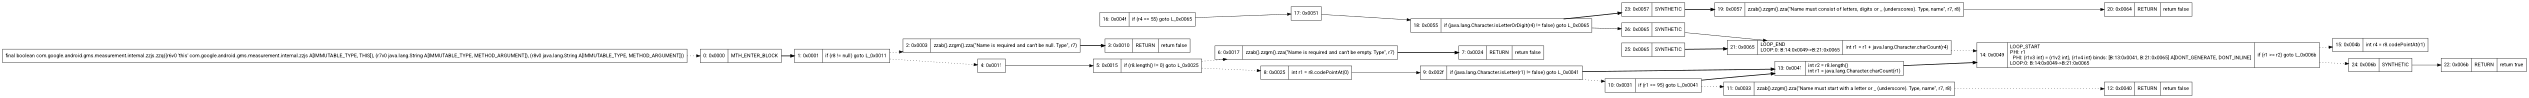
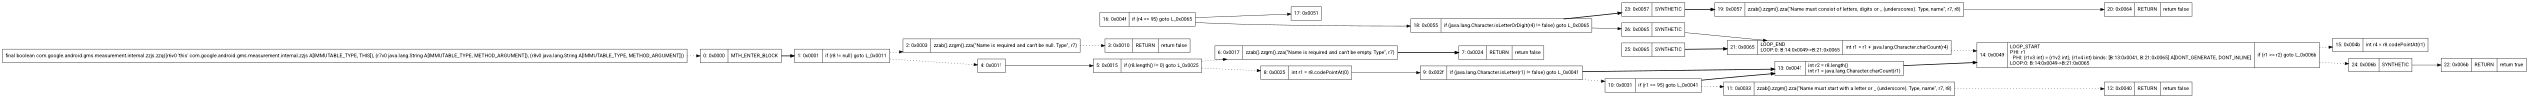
edge "17: 0x0051" -> "18: 0x0055": now "16: 0x004f" -> "18: 0x0055"
node "16: 0x004f": text "if (r4 == 55) goto L_0x0065" -> "if (r4 == 95) goto L_0x0065"
edge "2: 0x0003" -> "3: 0x0010": style bold -> dotted
